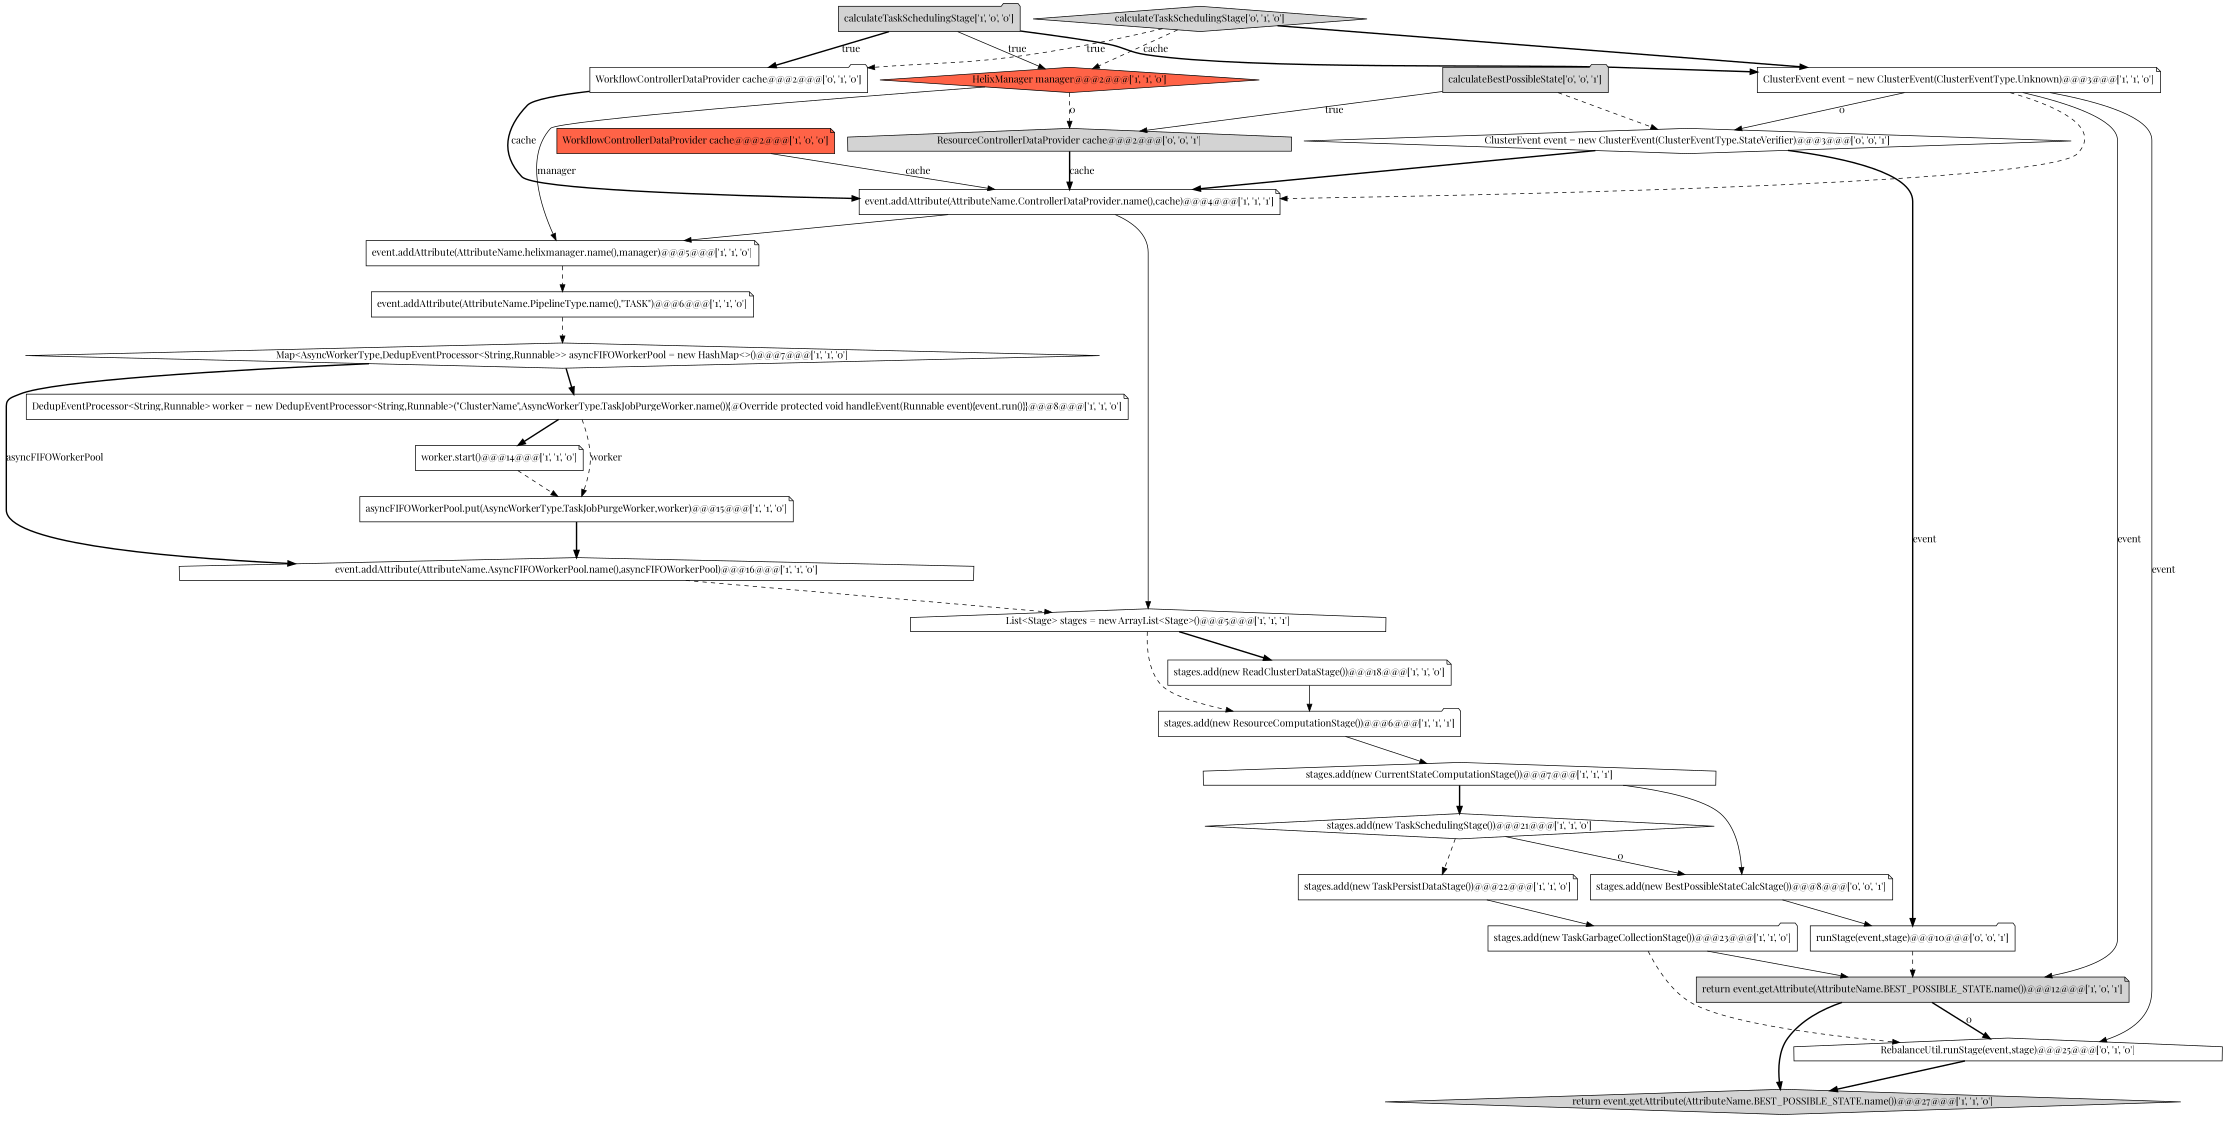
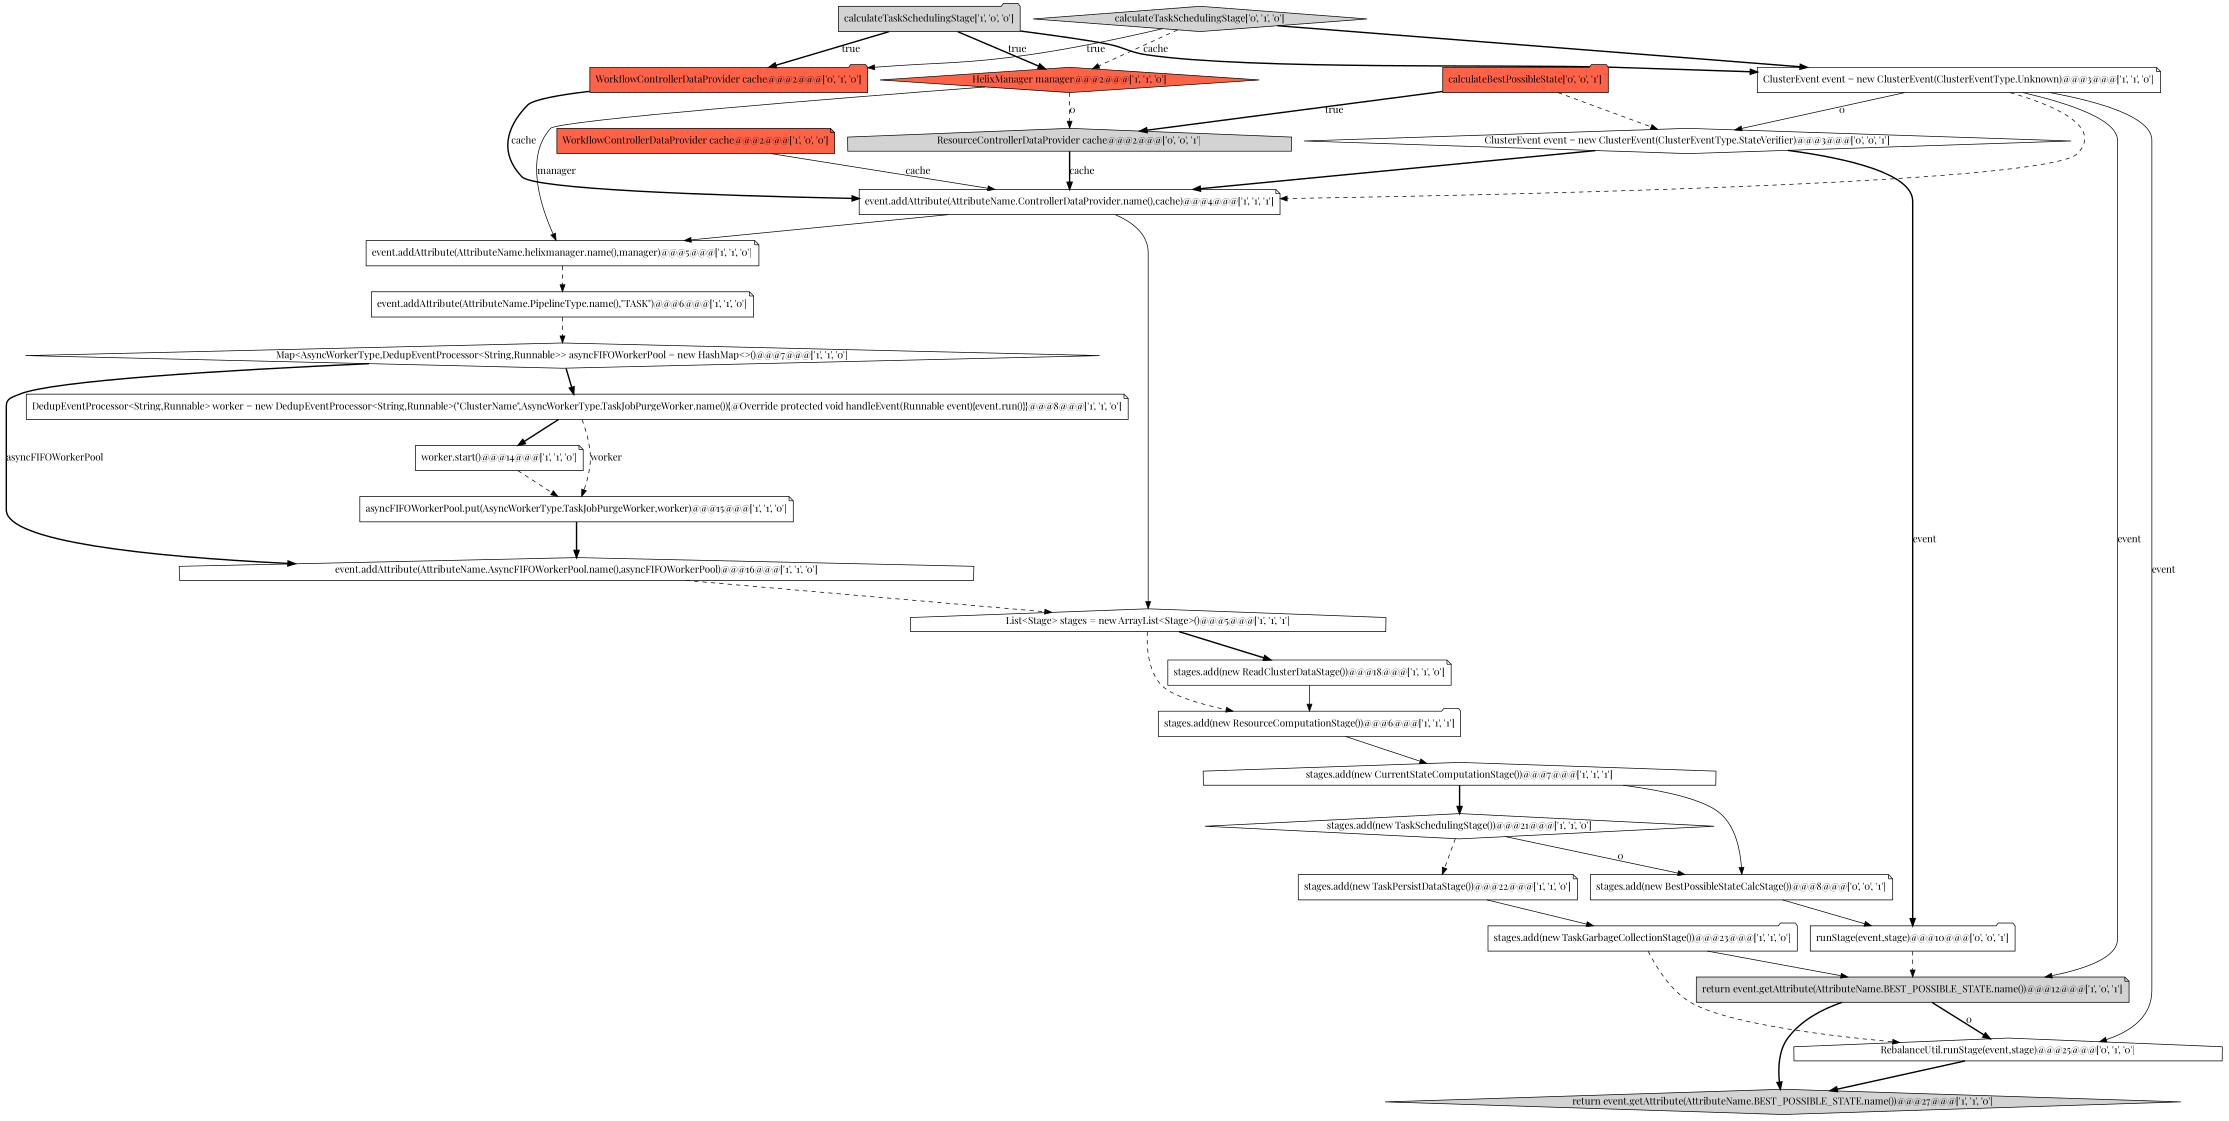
edge "calculateTaskSchedulingStage['1', '0', '0']" -> "HelixManager manager@@@2@@@['1', '1', '0']": style solid -> bold
edge "calculateTaskSchedulingStage['0', '1', '0']" -> "WorkflowControllerDataProvider cache@@@2@@@['0', '1', '0']": style dashed -> solid
node "WorkflowControllerDataProvider cache@@@2@@@['0', '1', '0']": fillcolor white -> tomato
node "calculateBestPossibleState['0', '0', '1']": fillcolor lightgray -> tomato
edge "calculateBestPossibleState['0', '0', '1']" -> "ResourceControllerDataProvider cache@@@2@@@['0', '0', '1']": style solid -> bold
